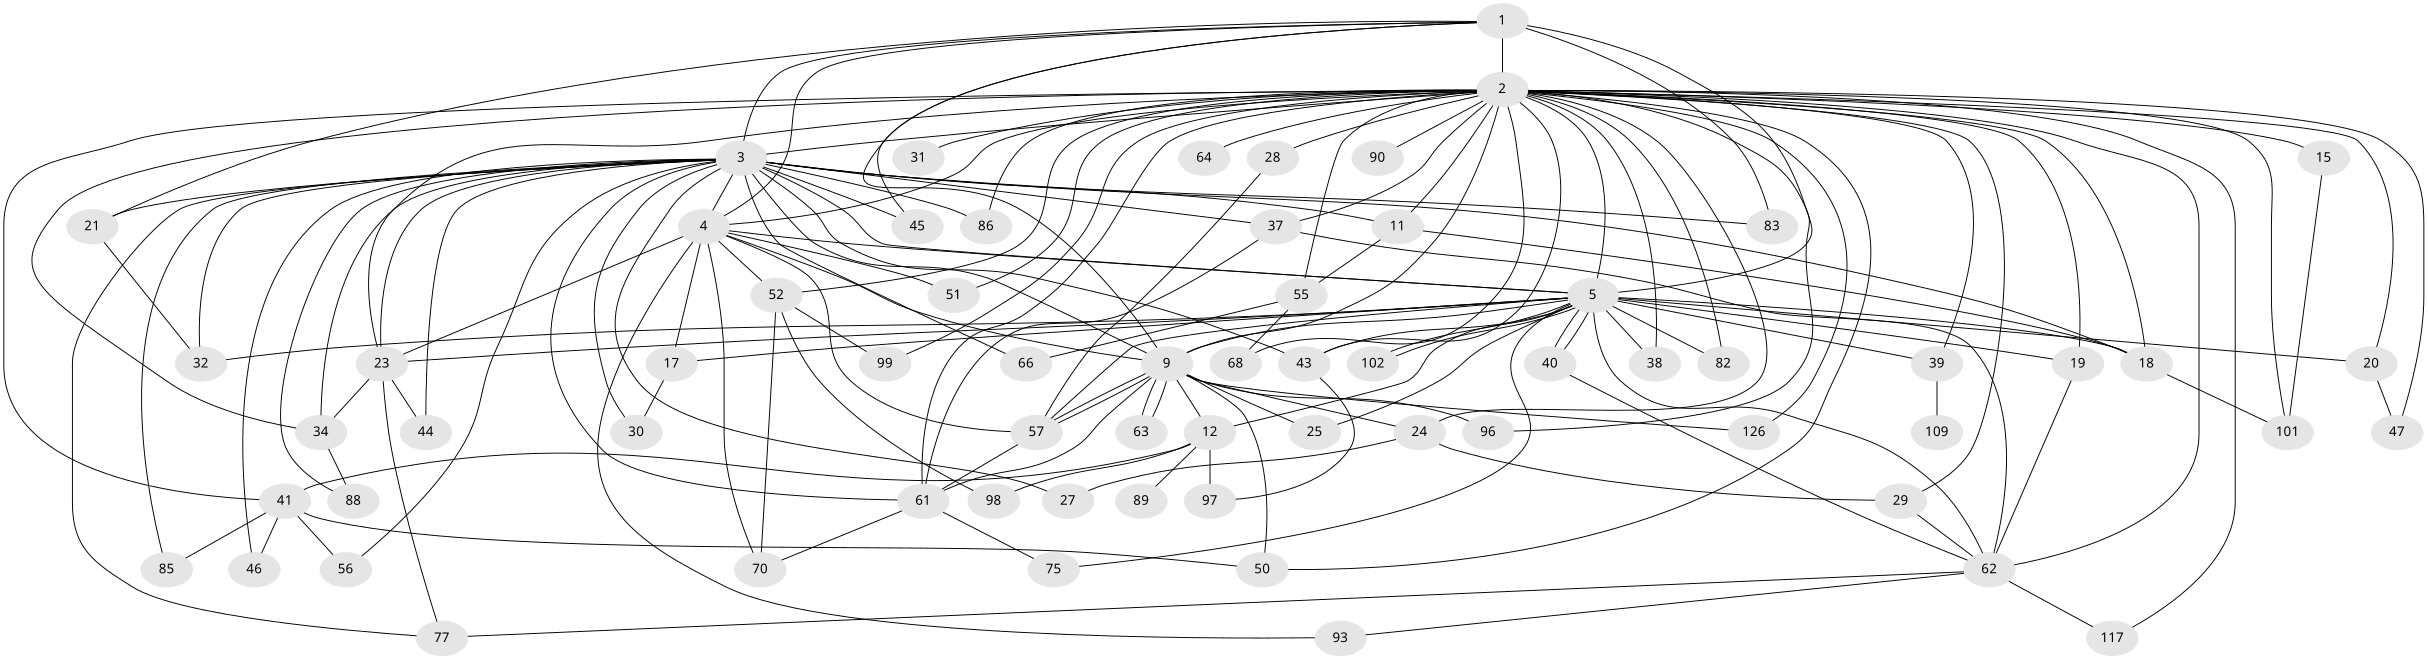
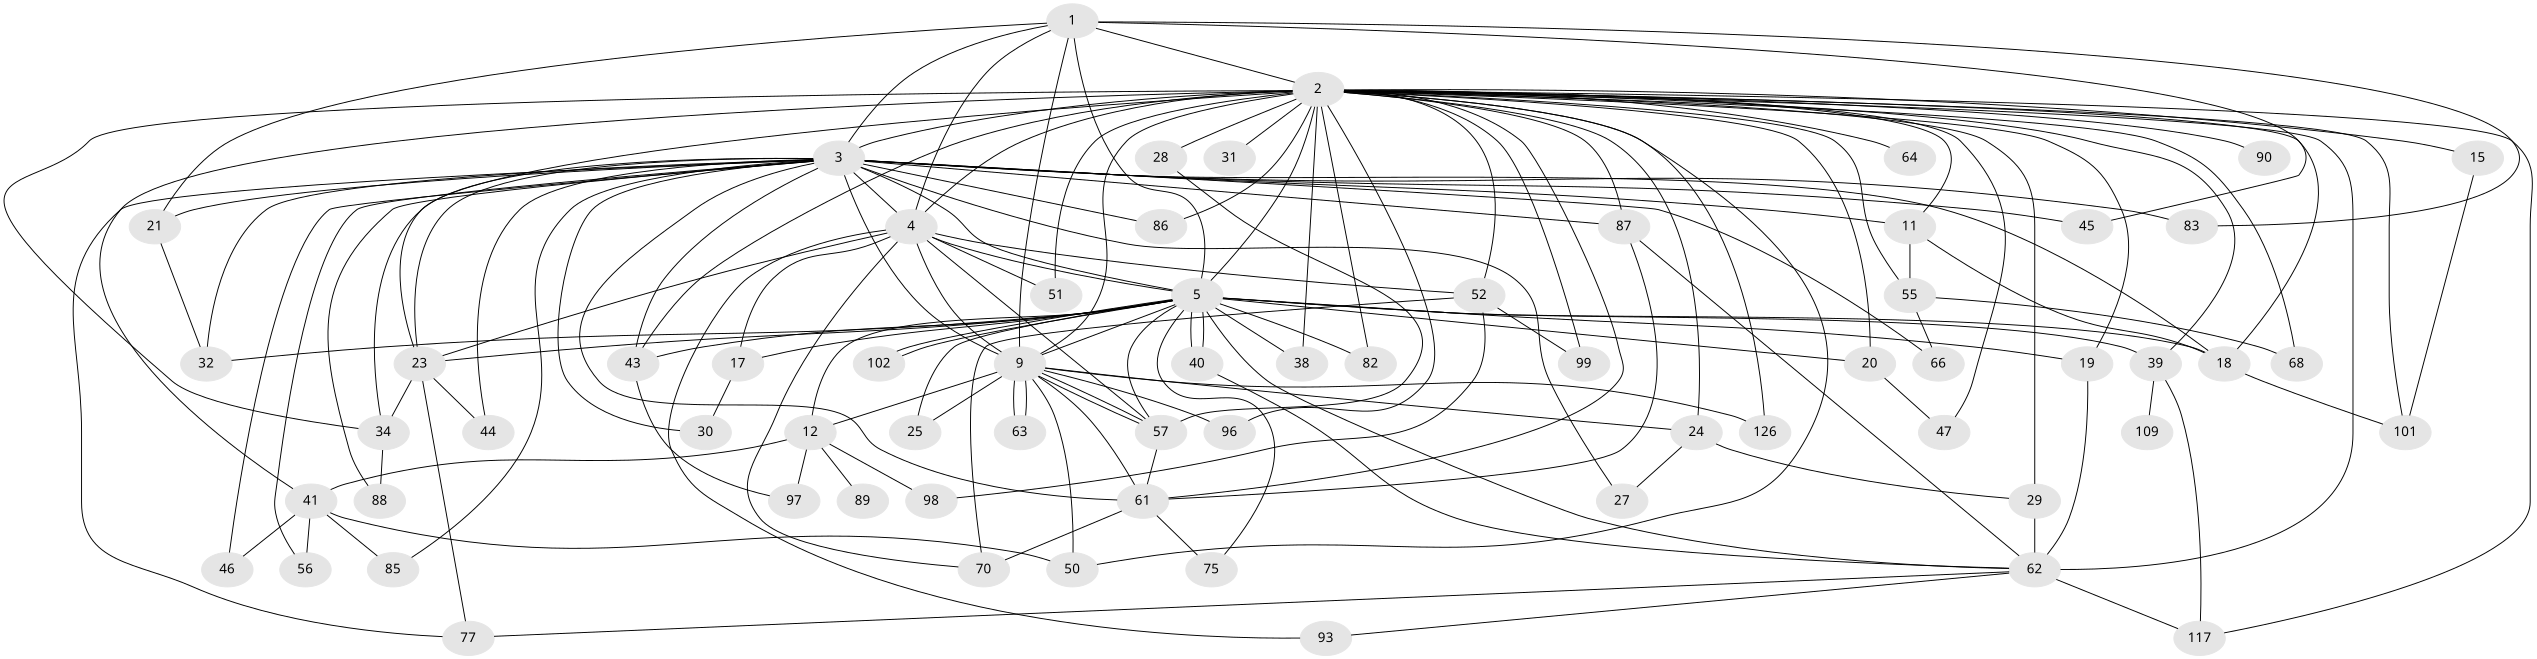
node "37": label "37" -> "87"
edge "39" -- "117": added
